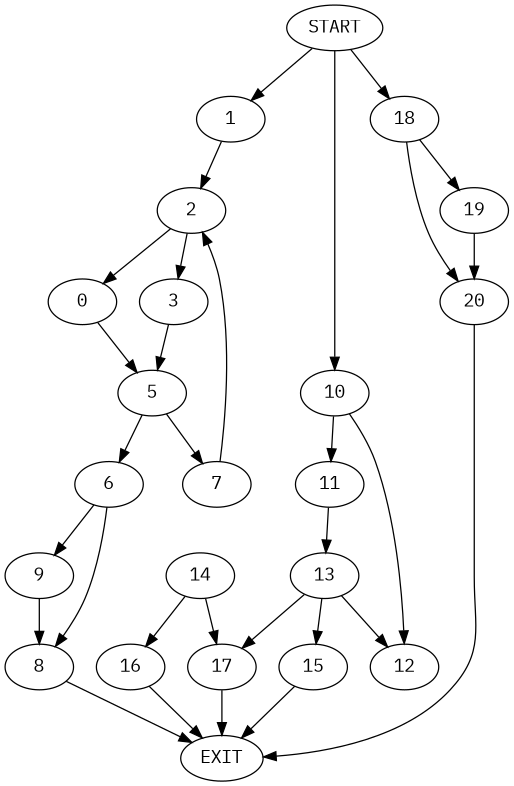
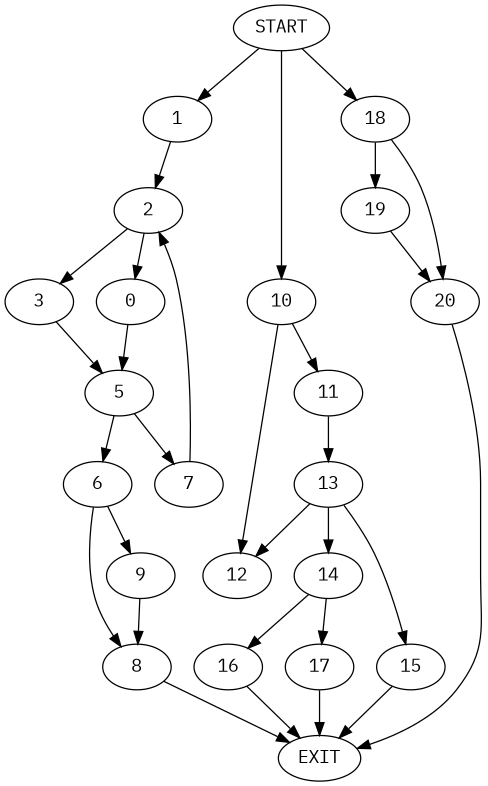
edge "13" -> "17": now "13" -> "14"
